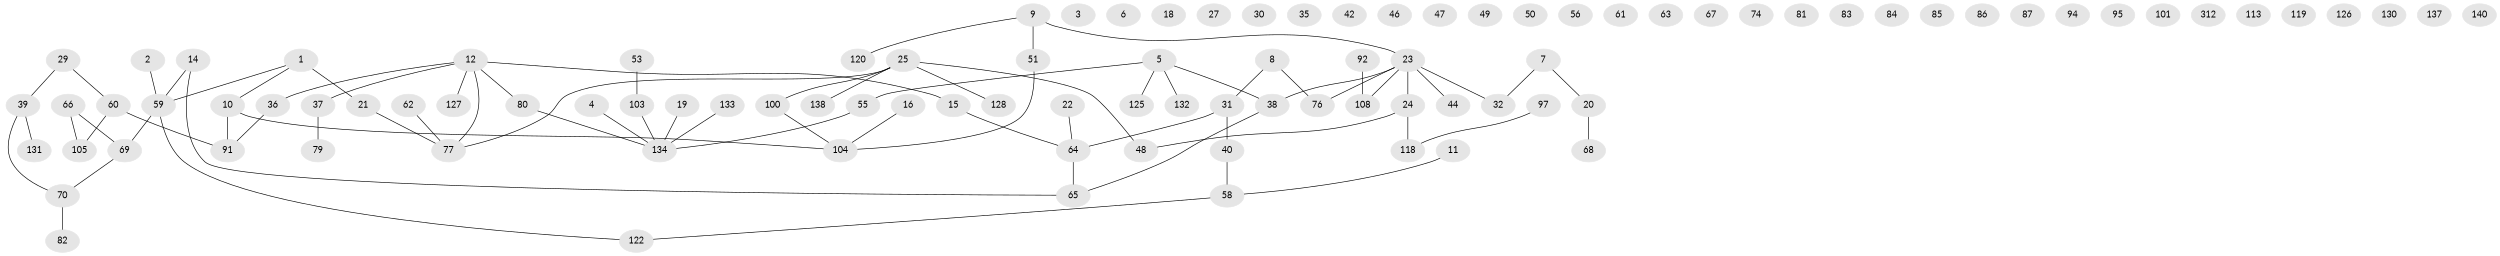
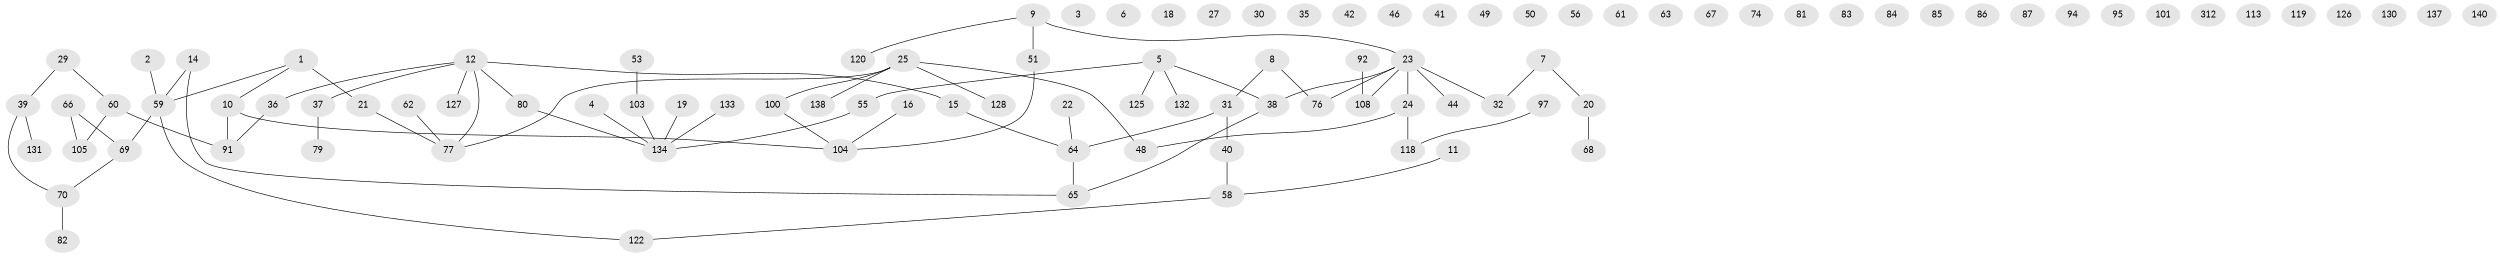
node "47": label "47" -> "41"
